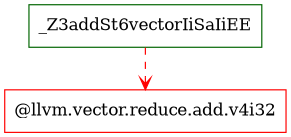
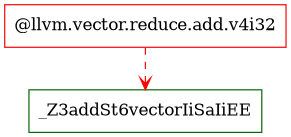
edge "_Z3addSt6vectorIiSaIiEE" -> "@llvm.vector.reduce.add.v4i32": reversed
